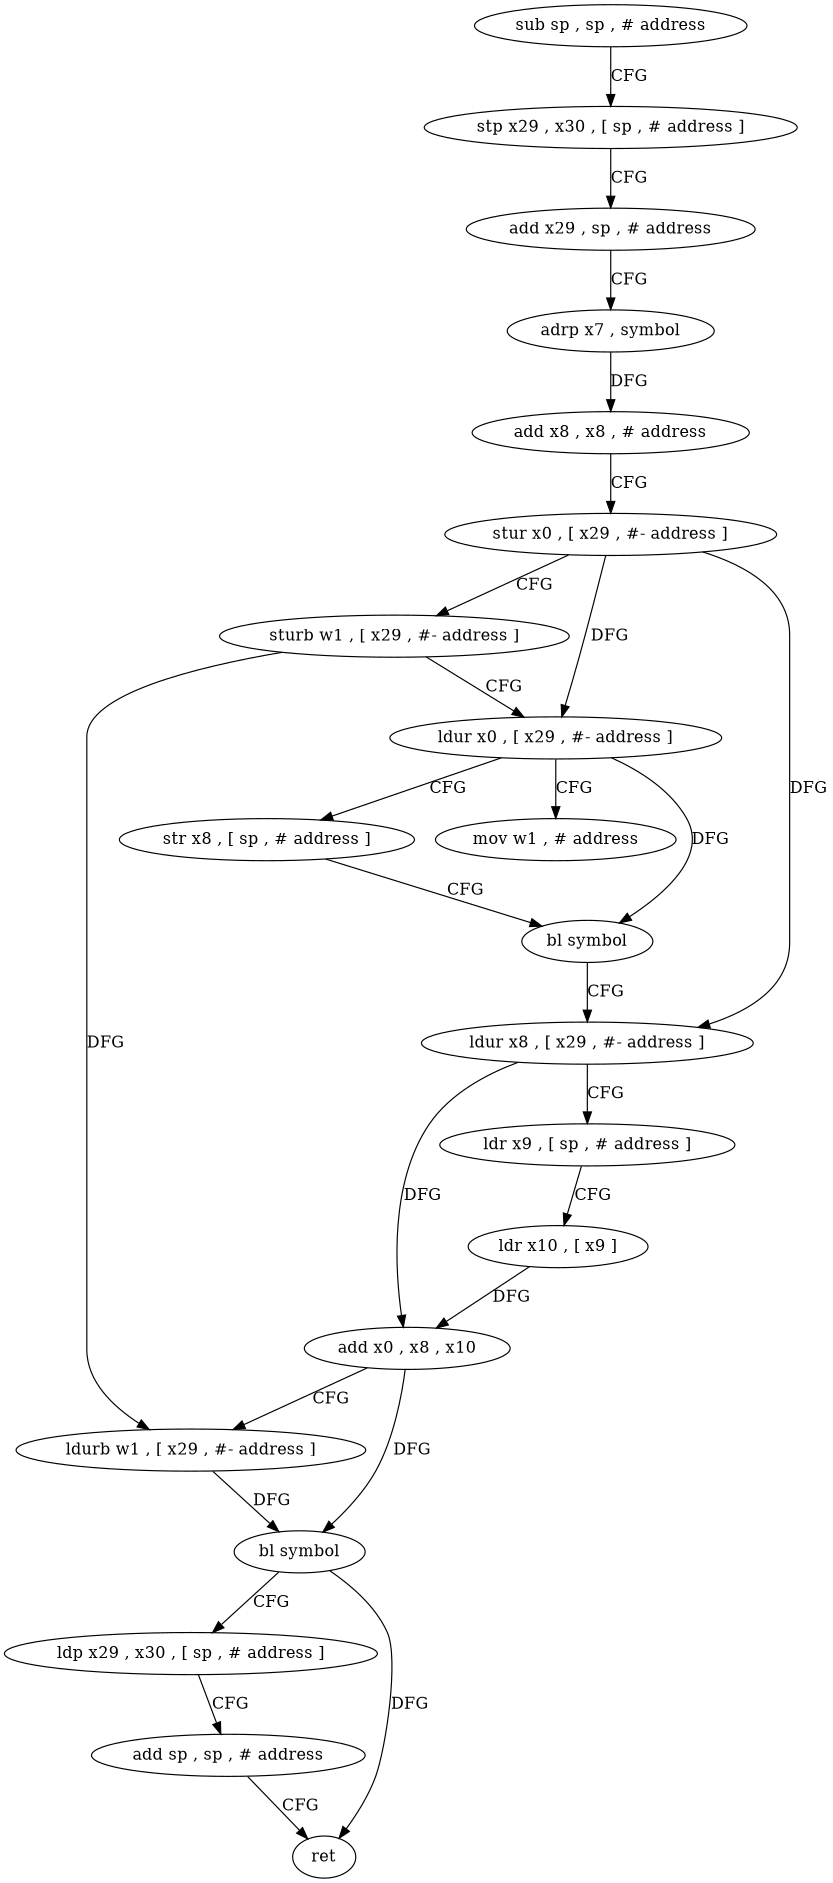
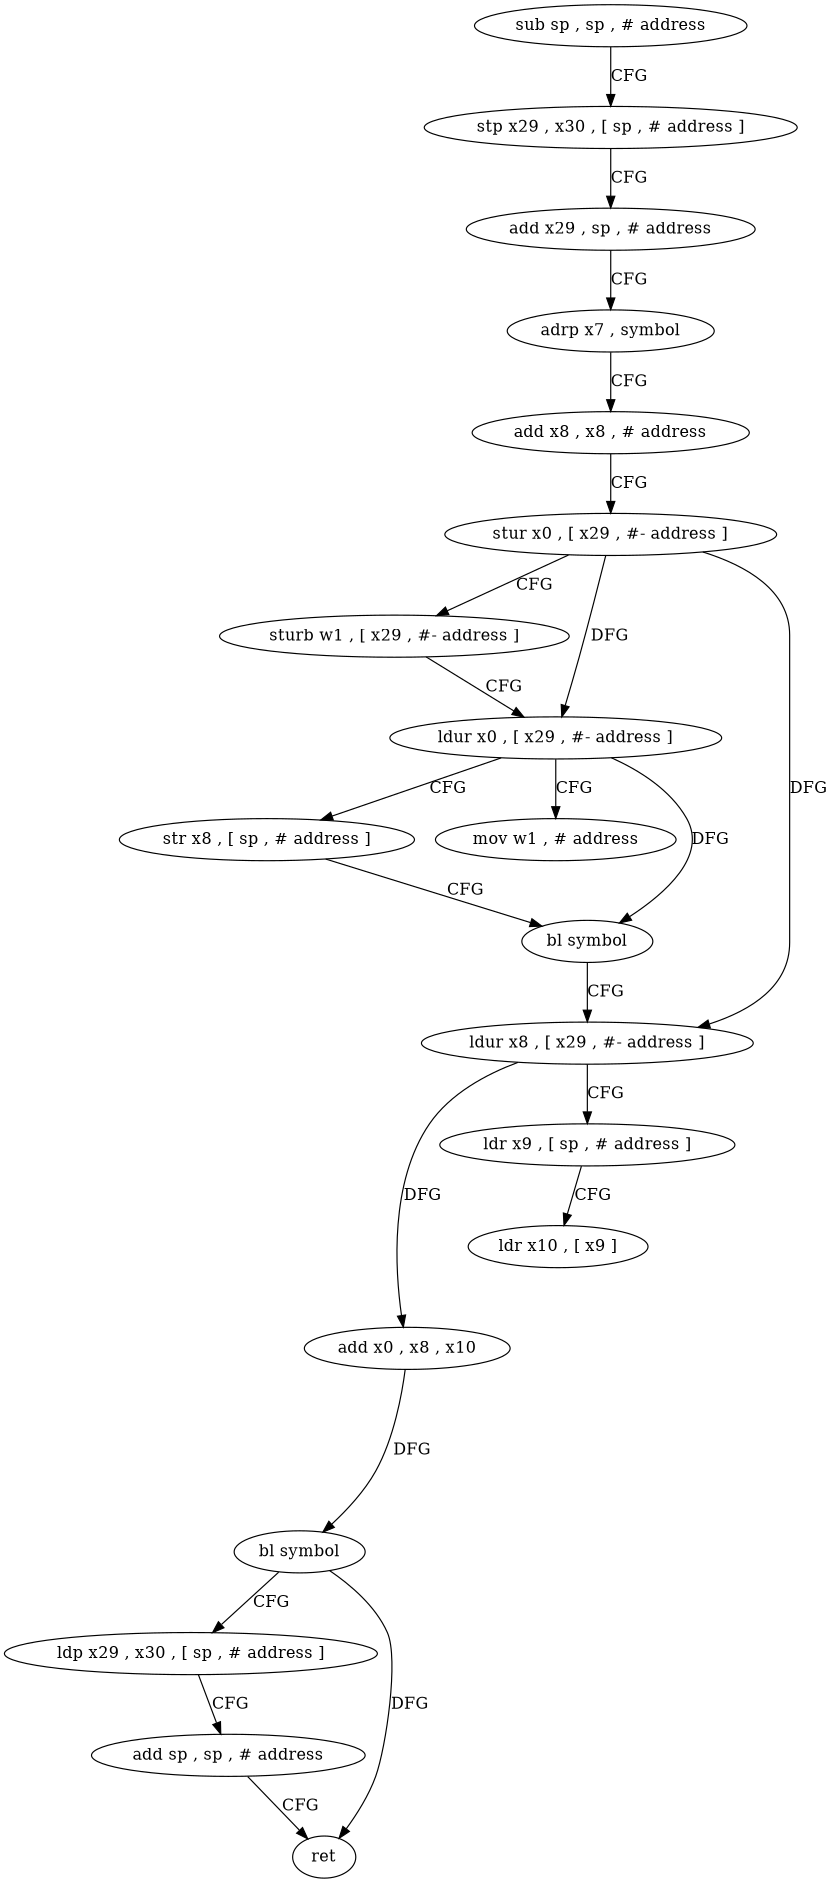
edge "adrp x7 , symbol" -> "add x8 , x8 , # address": label "DFG" -> "CFG"
edge "ldr x10 , [ x9 ]" -> "add x0 , x8 , x10": removed, label "DFG"
node "ldurb w1 , [ x29 , #- address ]": removed
